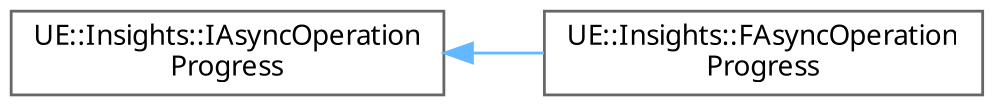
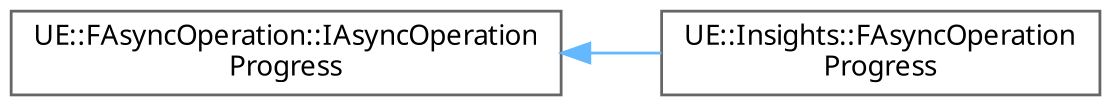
node "UE::Insights::IAsyncOperation Progress": label "UE::Insights::IAsyncOperation Progress" -> "UE::FAsyncOperation::IAsyncOperation Progress"
